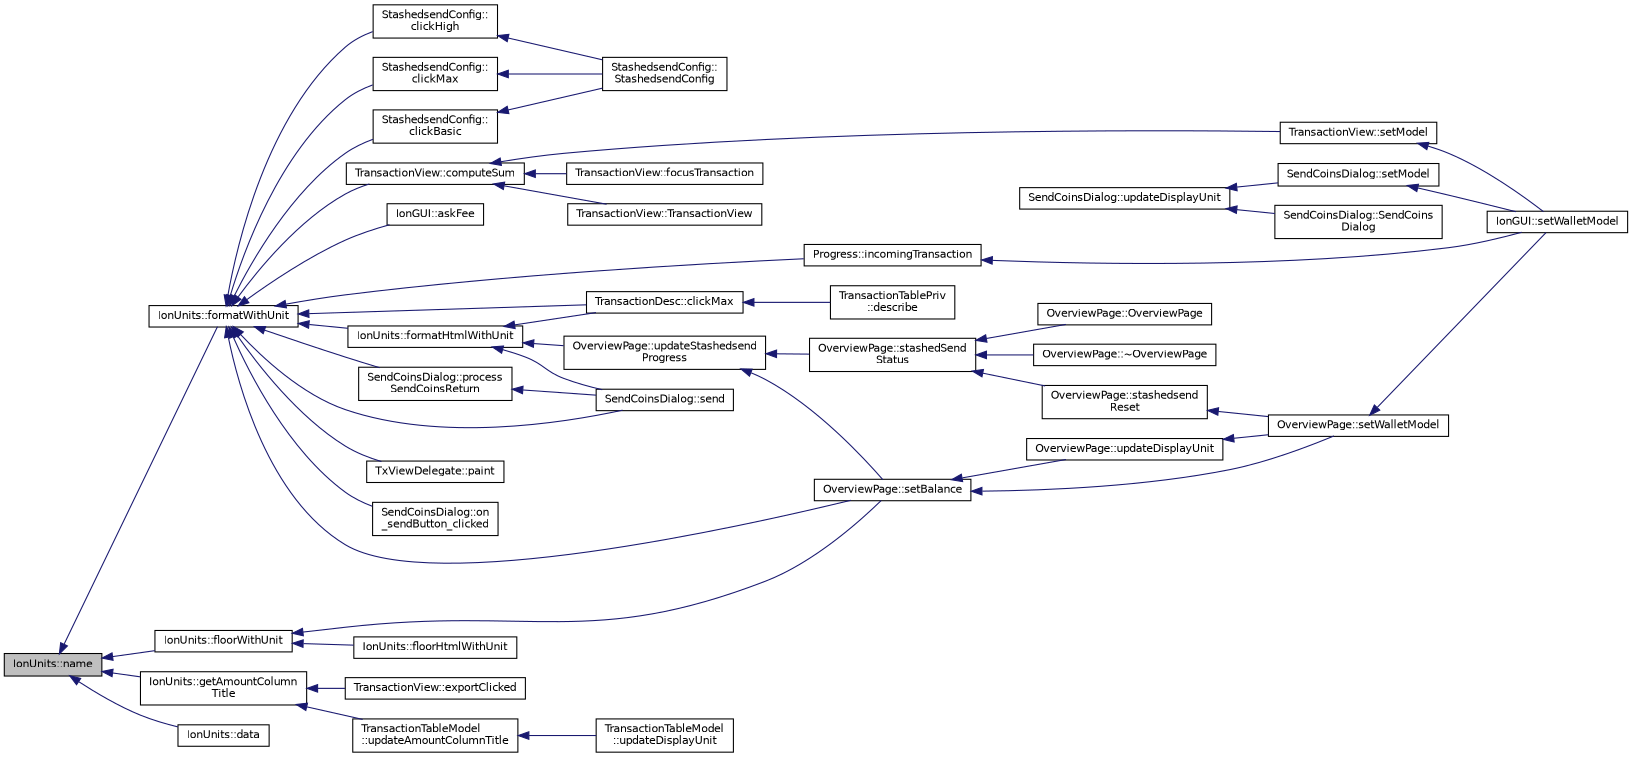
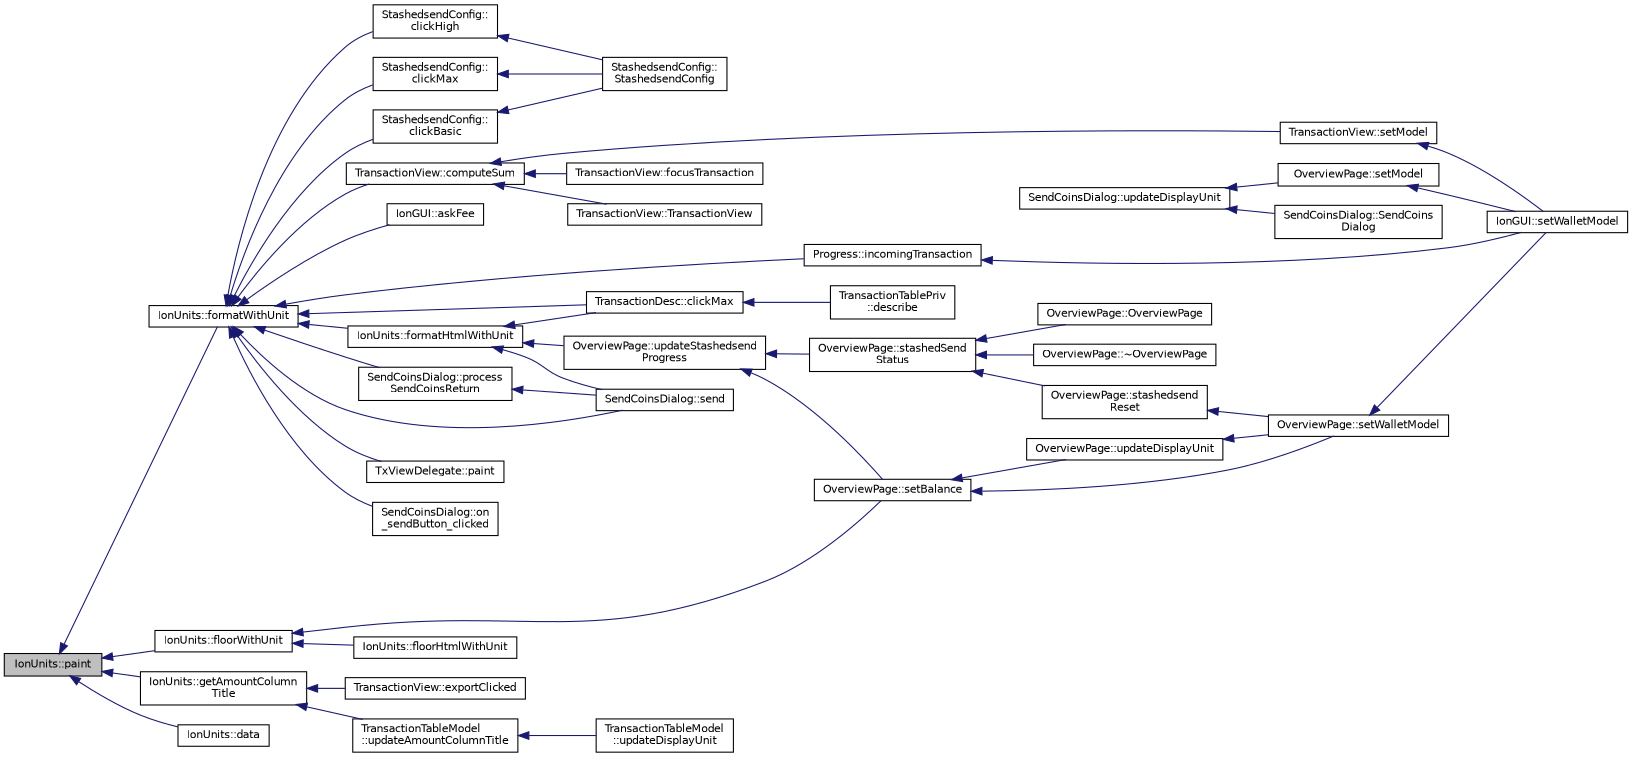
node "SendCoinsDialog::setModel": label "SendCoinsDialog::setModel" -> "OverviewPage::setModel"
edge "OverviewPage::setBalance" -> "IonUnits::formatWithUnit": removed
node "IonUnits::name": label "IonUnits::name" -> "IonUnits::paint"
